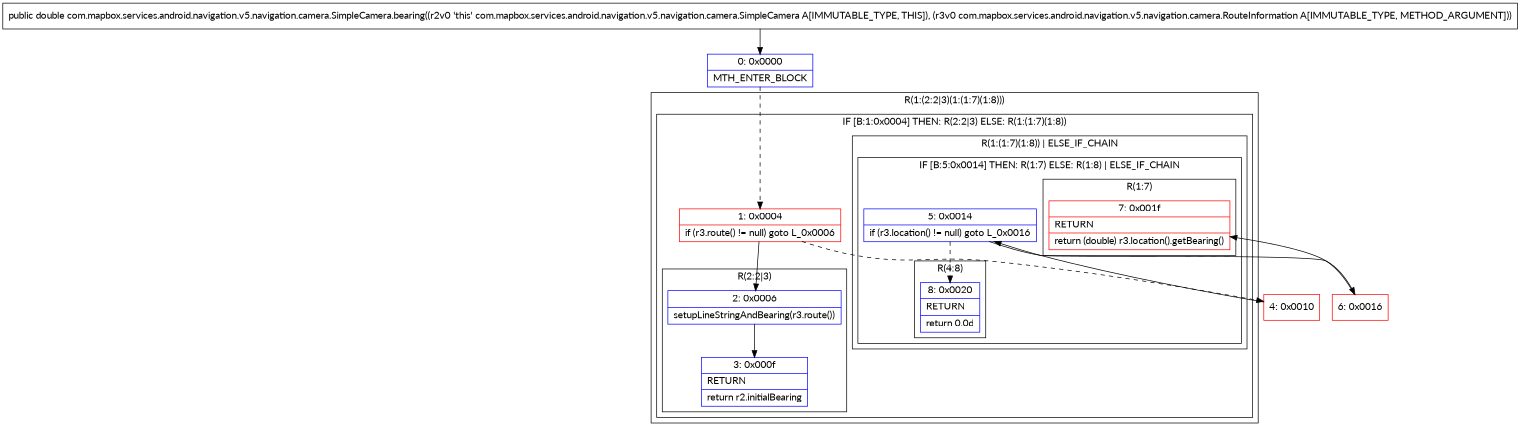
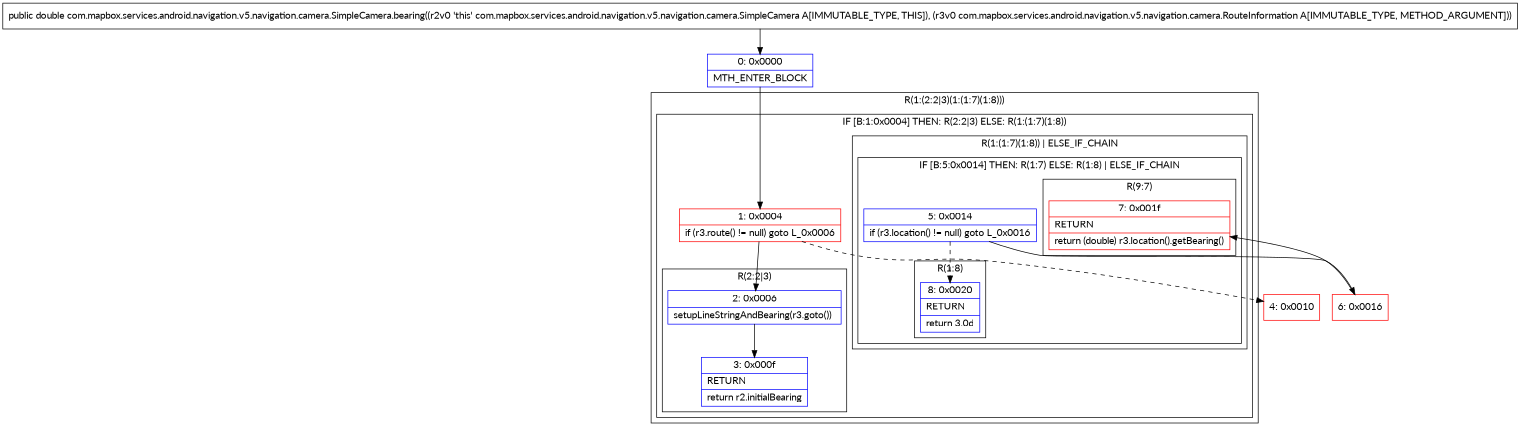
edge "0: 0x0000" -> "1: 0x0004": style dashed -> solid
cluster "R(1:7)": label "R(1:7)" -> "R(9:7)"
cluster "R(4:8)": label "R(4:8)" -> "R(1:8)"
edge "4: 0x0010" -> "5: 0x0014": removed
node "2: 0x0006": text "setupLineStringAndBearing(r3.route())" -> "setupLineStringAndBearing(r3.goto())"
node "8: 0x0020": text "return 0.0d" -> "return 3.0d"
